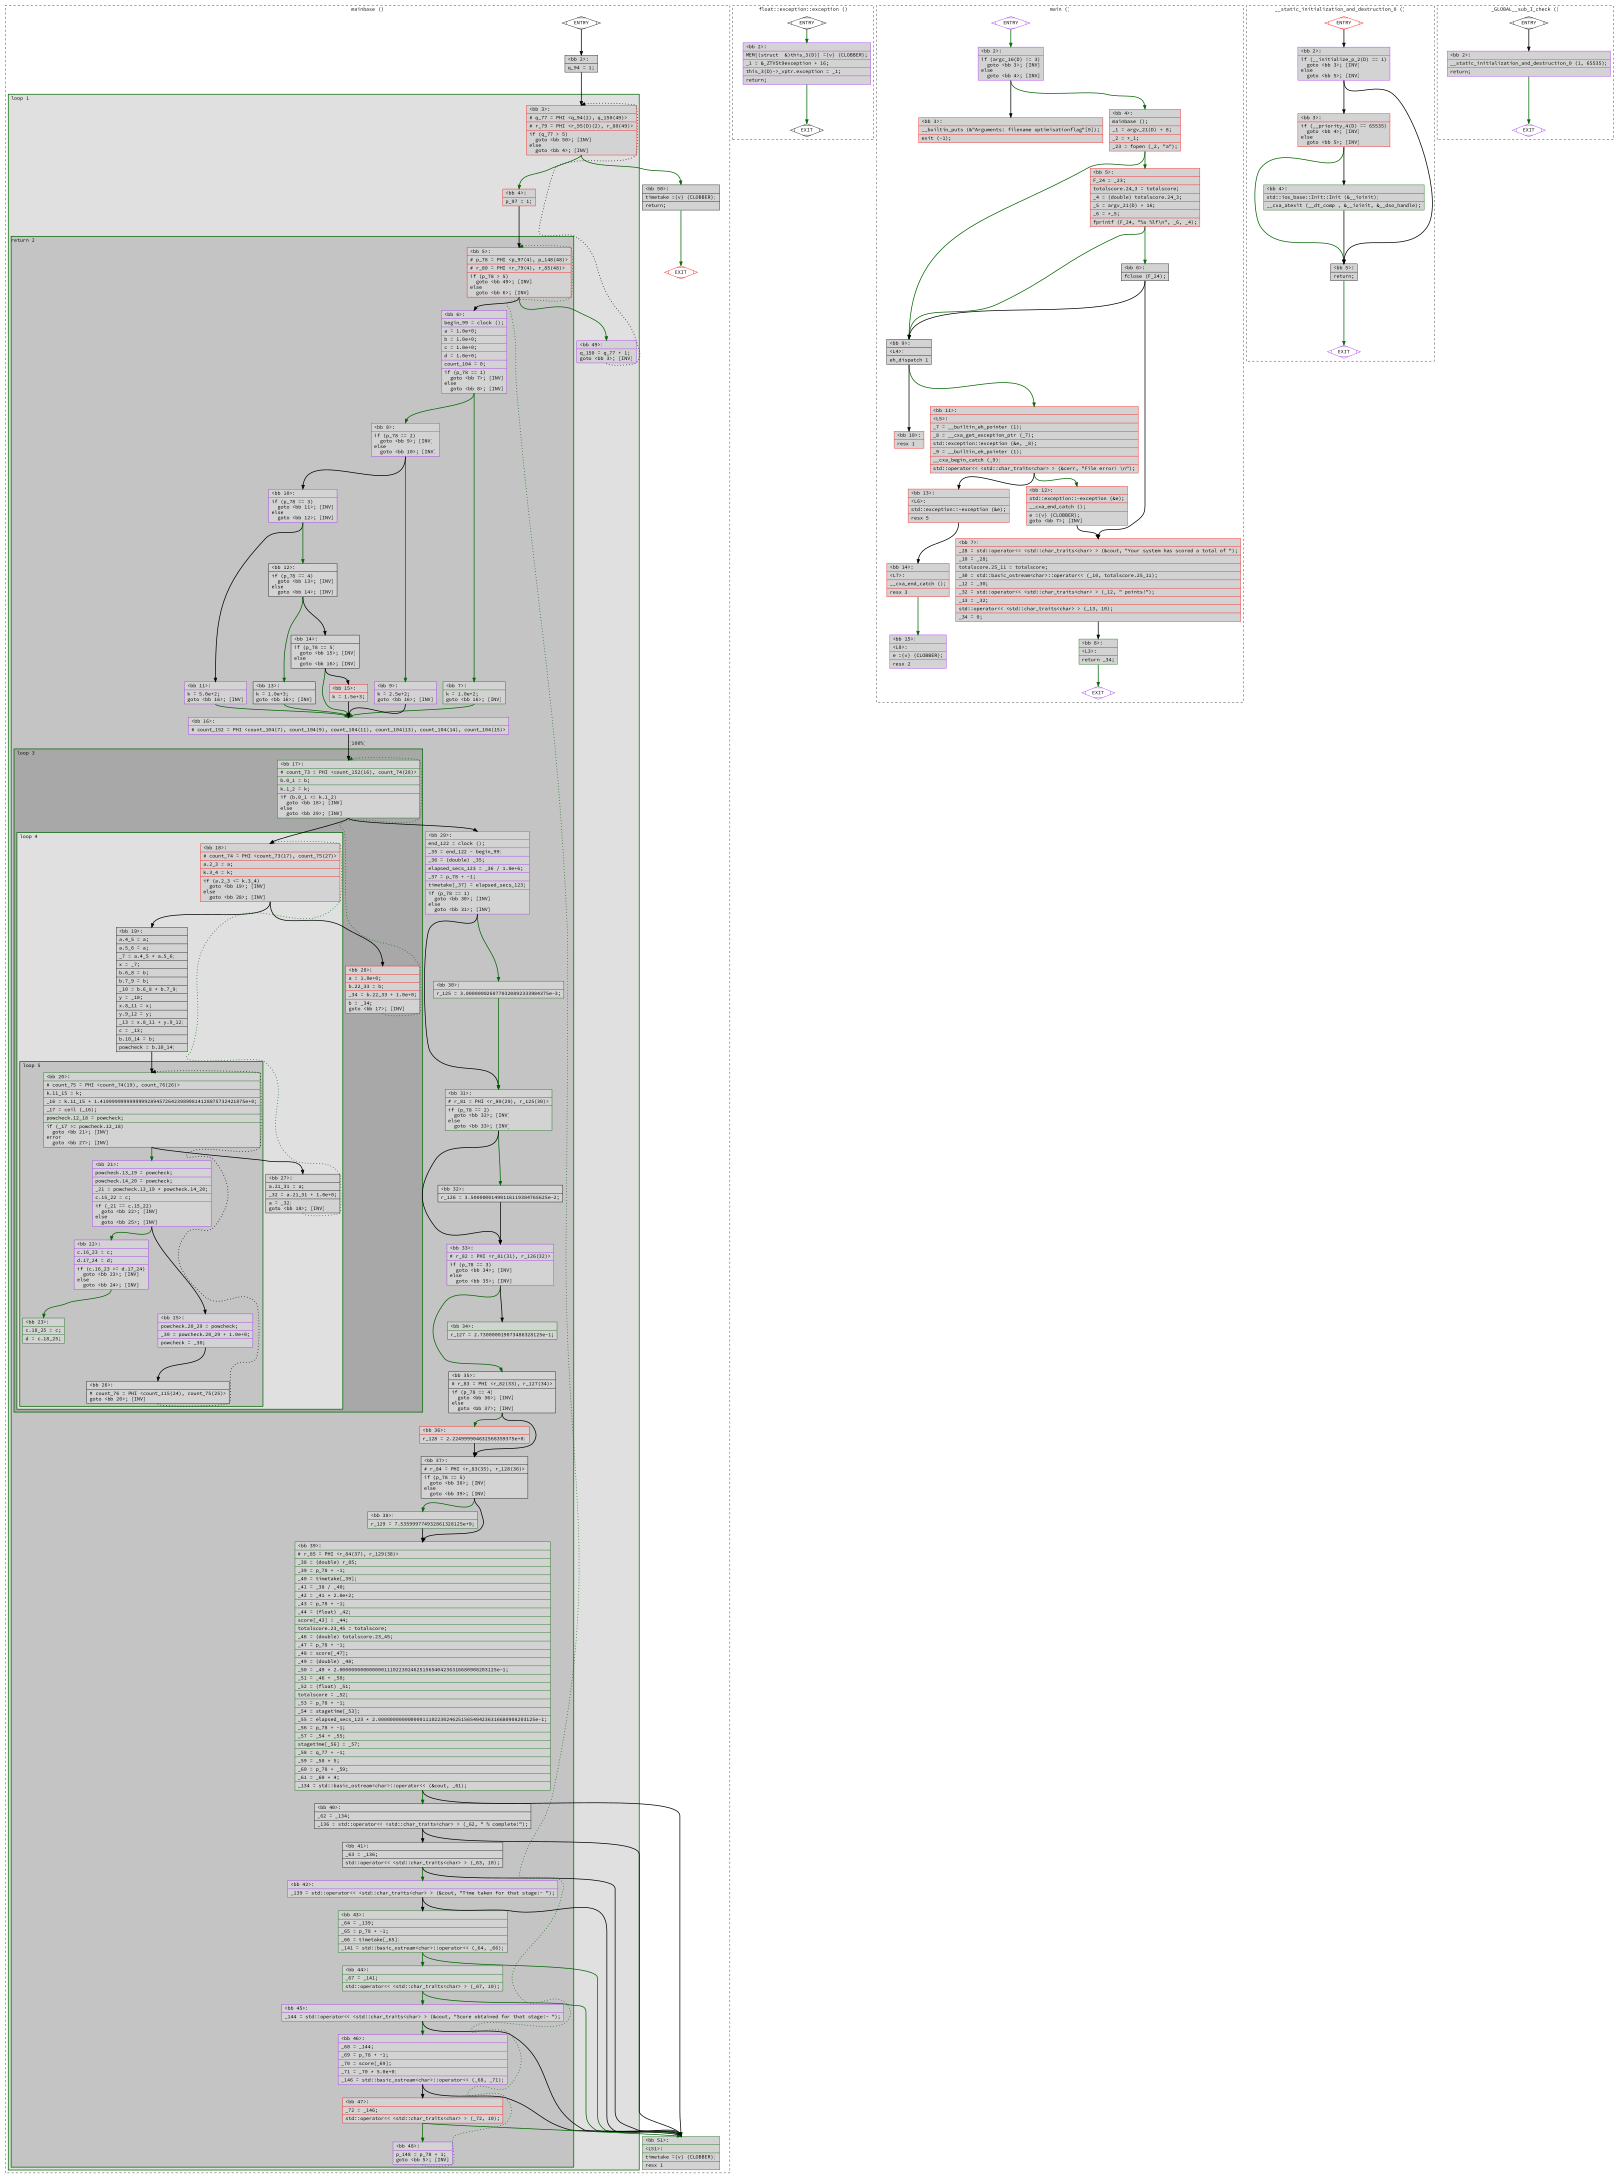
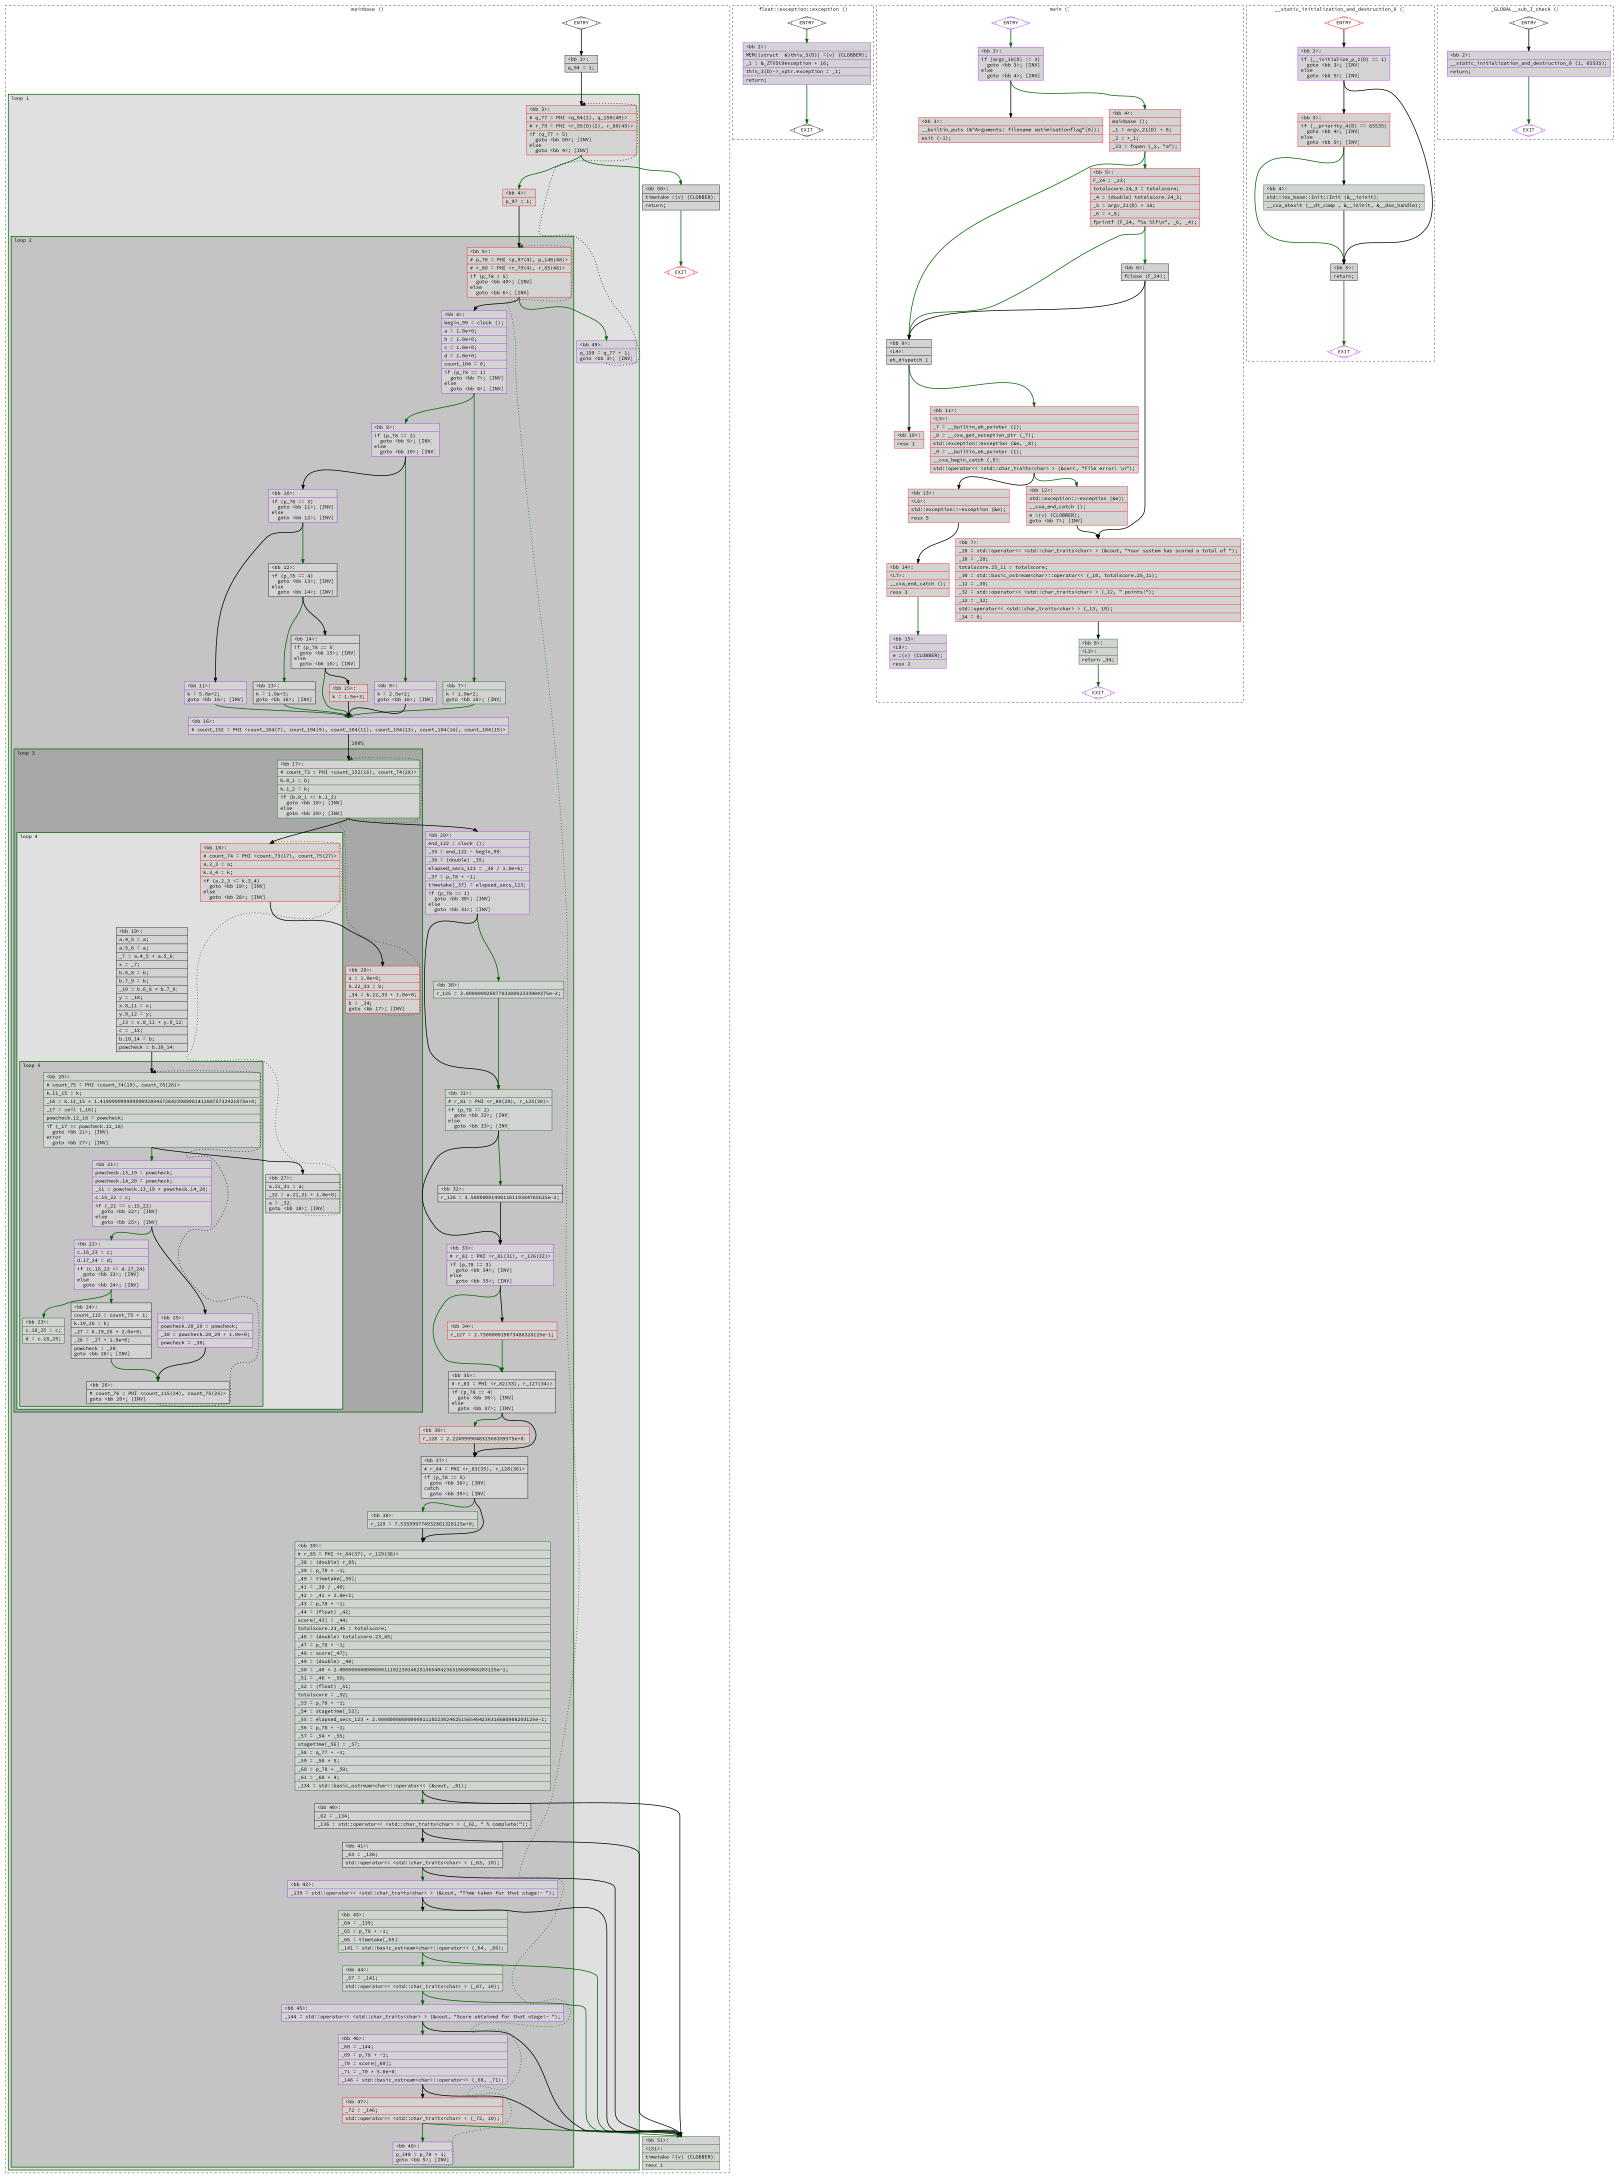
cluster "return 2": label "return 2" -> "loop 2"
edge "<bb 18>:" -> "<bb 19>:": removed
node "<bb 24>:": added
node "<bb 34>:": color darkgreen -> red
edge "<bb 34>:" -> "<bb 35>:": added
node "<bb 37>:": text "else" -> "catch"
